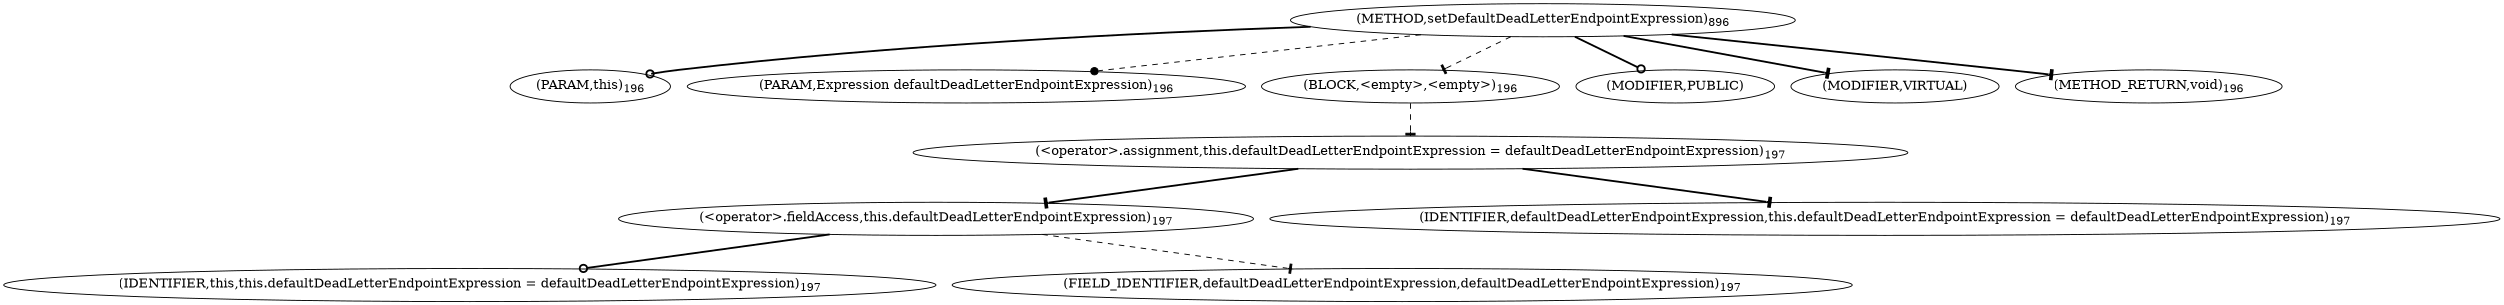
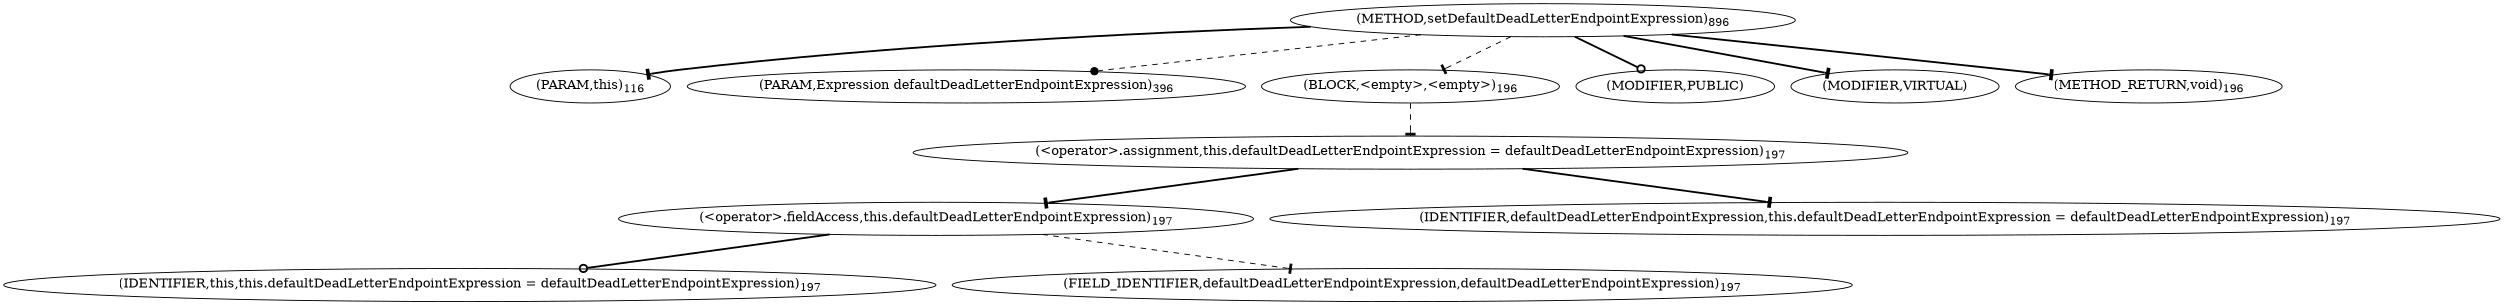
edge "(METHOD,setDefaultDeadLetterEndpointExpression)" -> "(PARAM,this)": arrowhead odot -> tee
node "(PARAM,this)": text "196" -> "116"
node "(PARAM,Expression defaultDeadLetterEndpointExpression)": text "196" -> "396"
